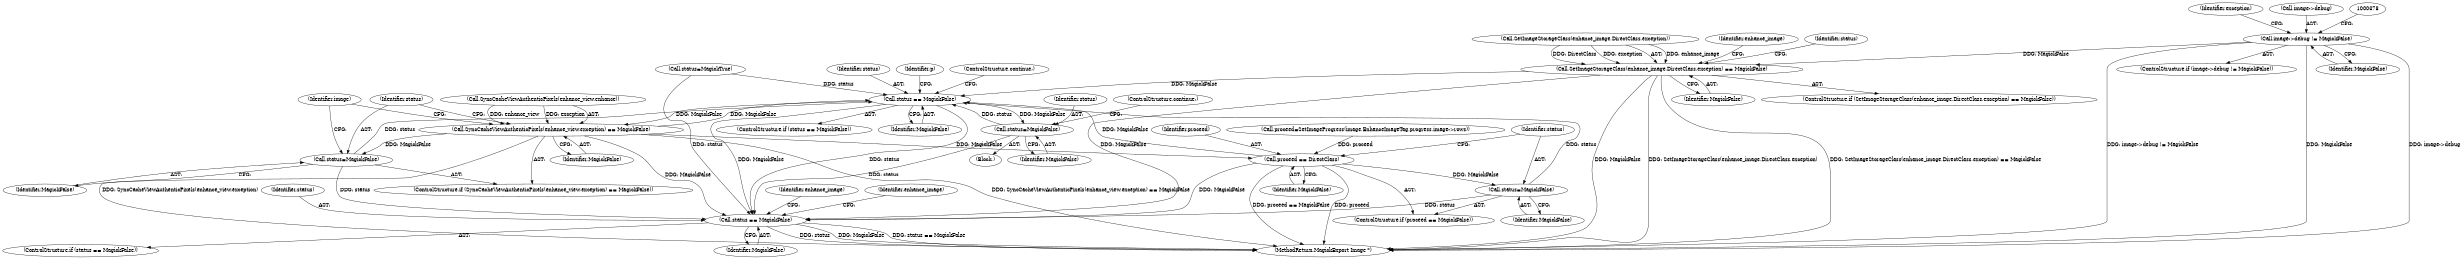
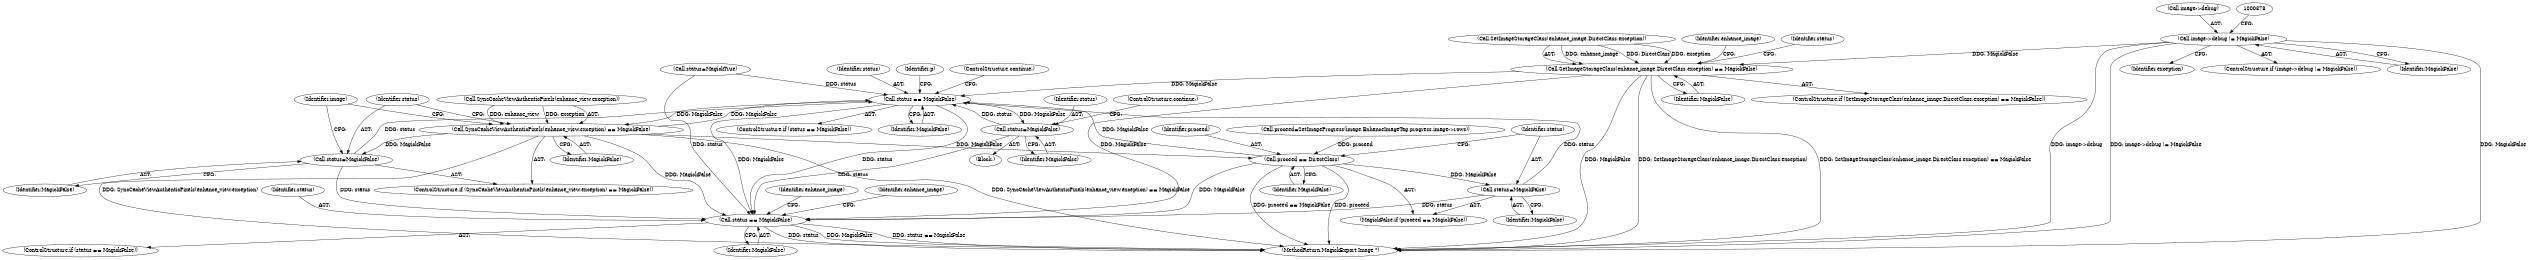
edge "(Identifier,exception)" -> "(Call,image->debug != MagickFalse)": reversed
node "(Call,SyncCacheViewAuthenticPixels(enhance_view,enhance))": label "(Call,SyncCacheViewAuthenticPixels(enhance_view,enhance))" -> "(Call,SyncCacheViewAuthenticPixels(enhance_view,exception))"
node "(ControlStructure,if (proceed == MagickFalse))": label "(ControlStructure,if (proceed == MagickFalse))" -> "(MagickFalse,if (proceed == MagickFalse))"
